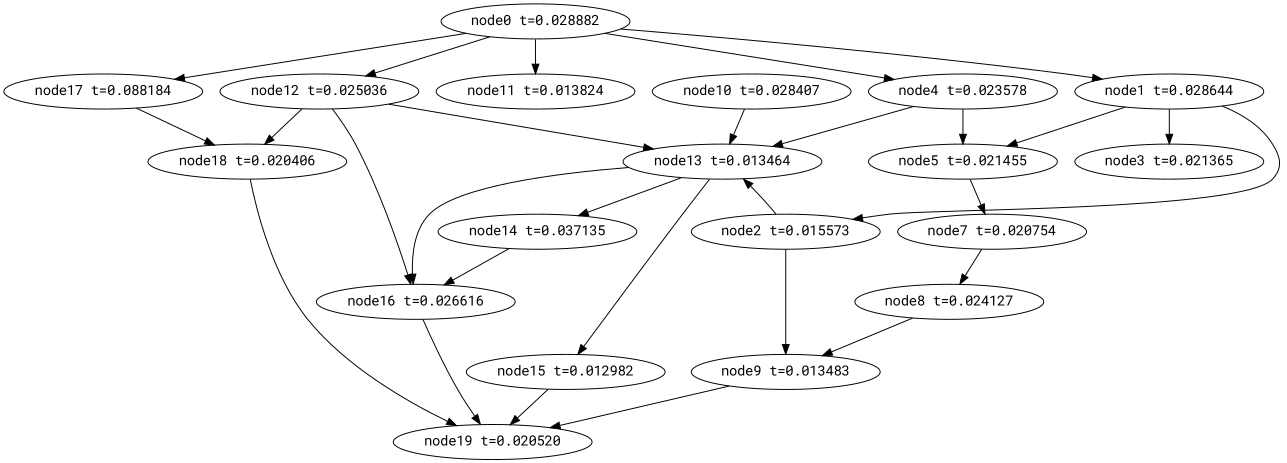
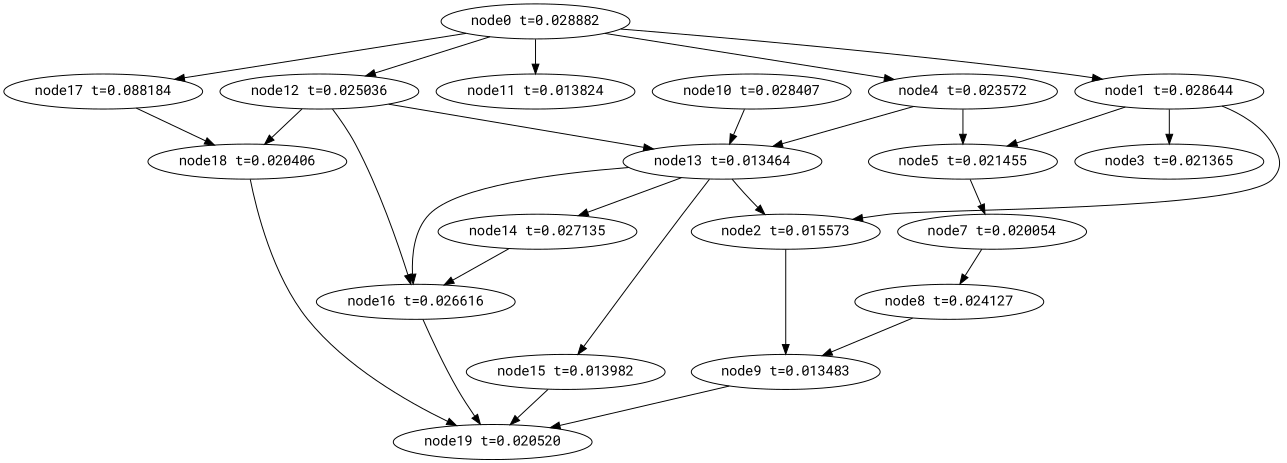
node "node4 t=0.023578": label "node4 t=0.023578" -> "node4 t=0.023572"
edge "node2 t=0.015573" -> "node13 t=0.013464": reversed
node "node14 t=0.037135": label "node14 t=0.037135" -> "node14 t=0.027135"
node "node7 t=0.020754": label "node7 t=0.020754" -> "node7 t=0.020054"
node "node15 t=0.012982": label "node15 t=0.012982" -> "node15 t=0.013982"
